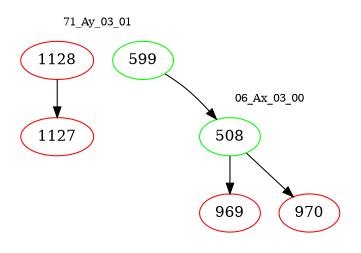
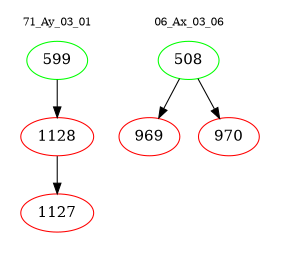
edge "599" -> "508": now "599" -> "1128"
cluster "06_Ax_03_00": label "06_Ax_03_00" -> "06_Ax_03_06"
